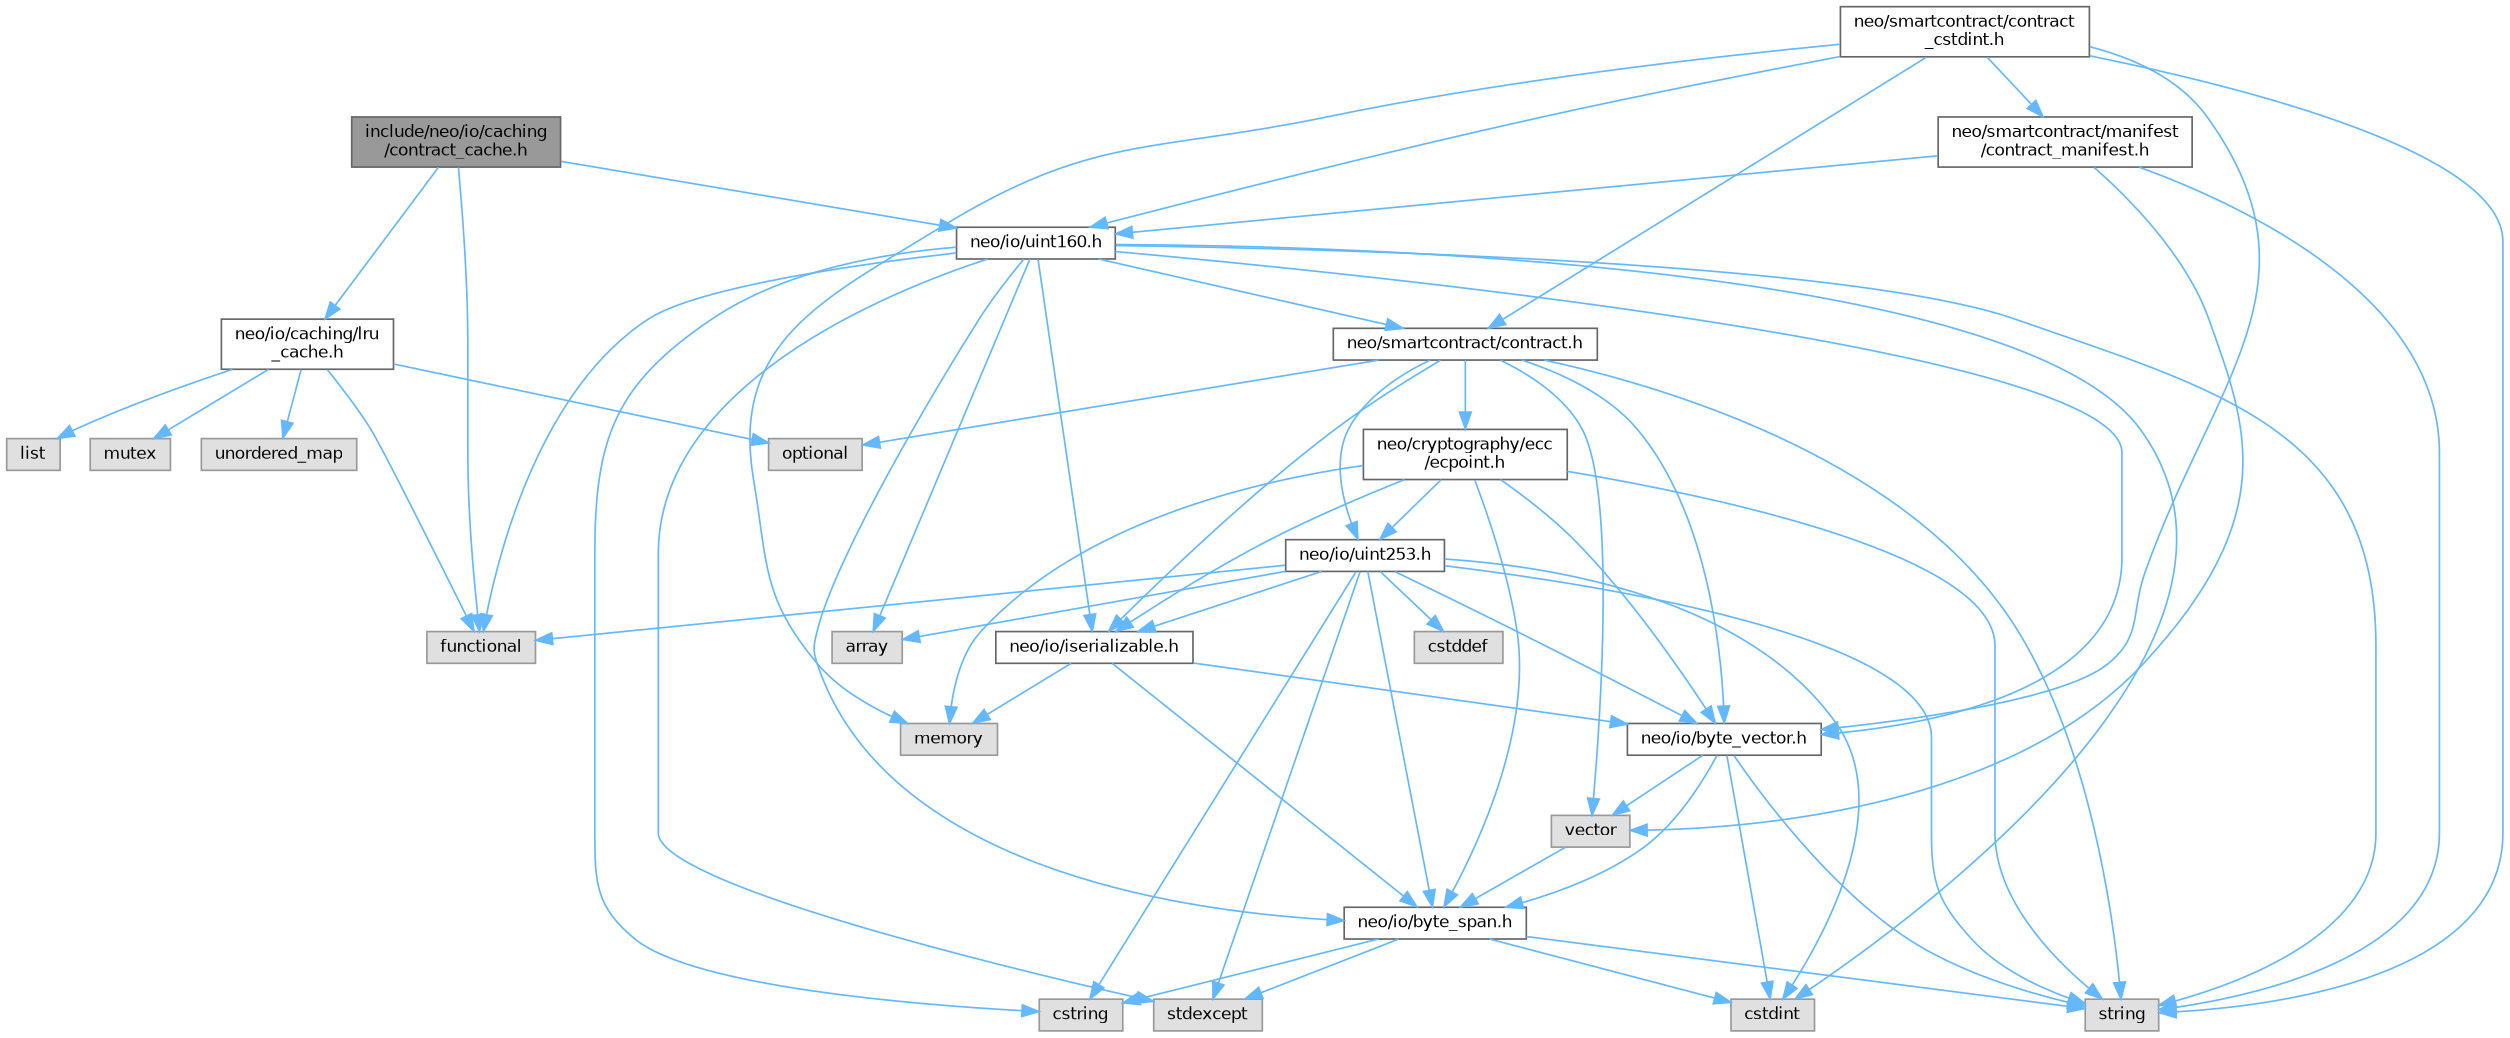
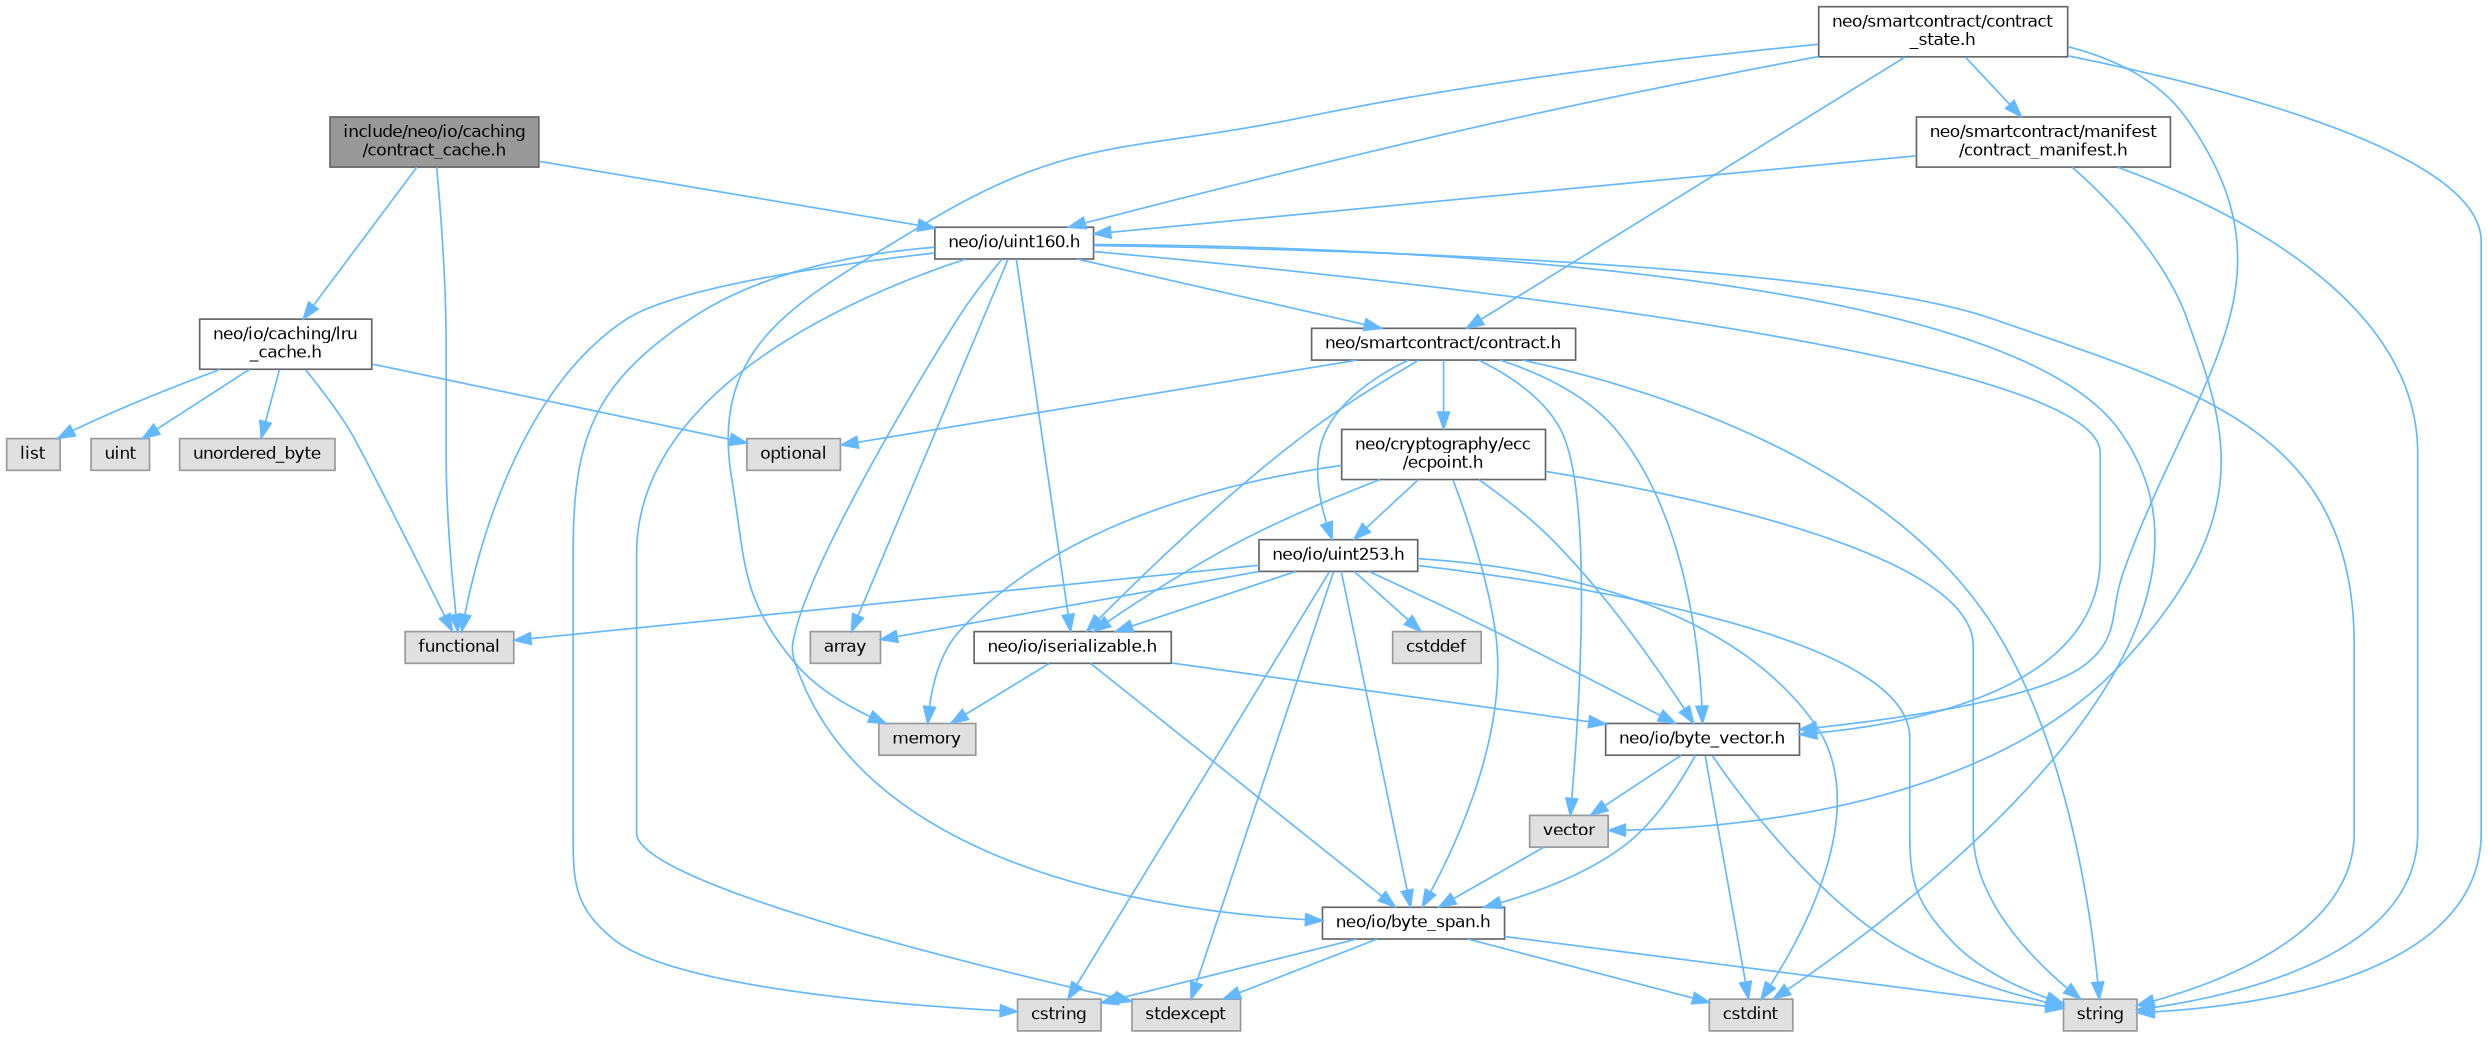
node "neo/smartcontract/contract _cstdint.h": label "neo/smartcontract/contract _cstdint.h" -> "neo/smartcontract/contract _state.h"
node "mutex": label "mutex" -> "uint"
node "unordered_map": label "unordered_map" -> "unordered_byte"
